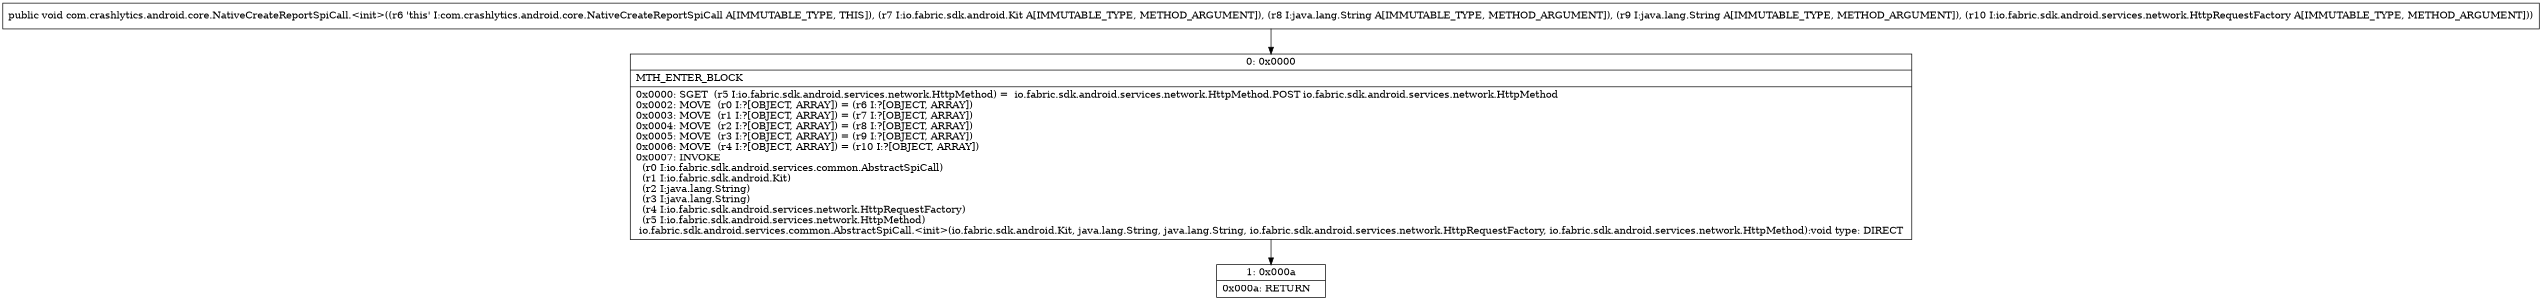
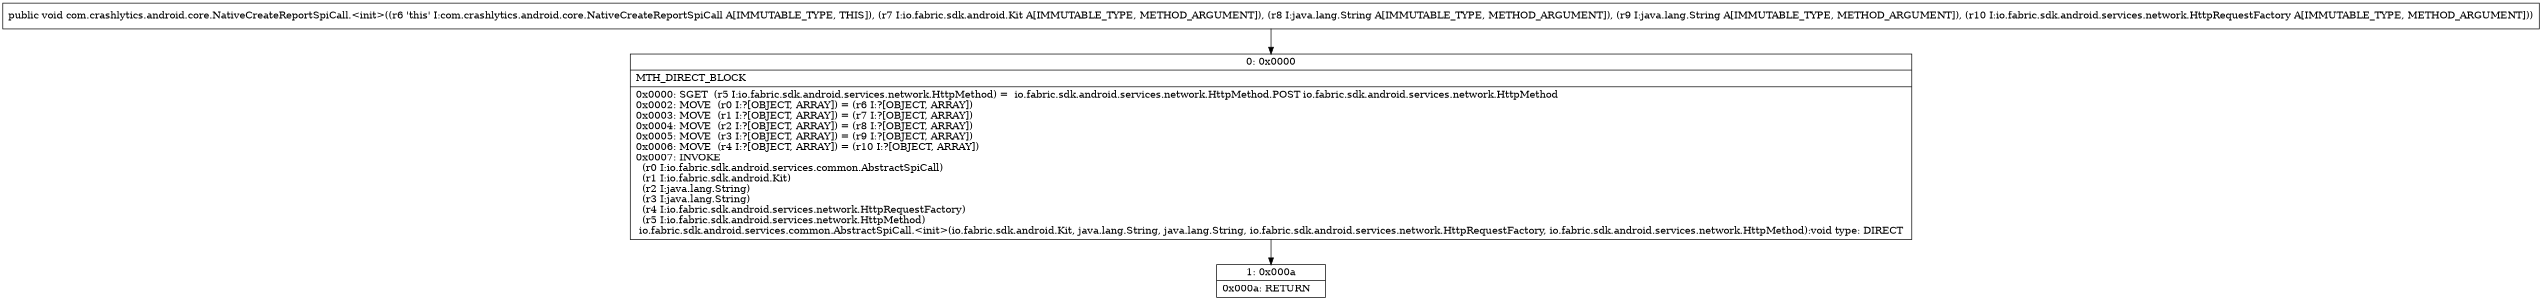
node "0: 0x0000": text "MTH_ENTER_BLOCK" -> "MTH_DIRECT_BLOCK"
